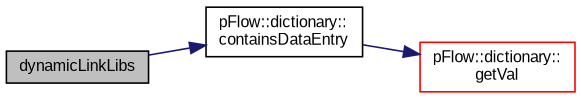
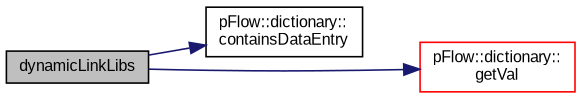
edge "pFlow::dictionary:: containsDataEntry" -> "pFlow::dictionary:: getVal": now "dynamicLinkLibs" -> "pFlow::dictionary:: getVal"
